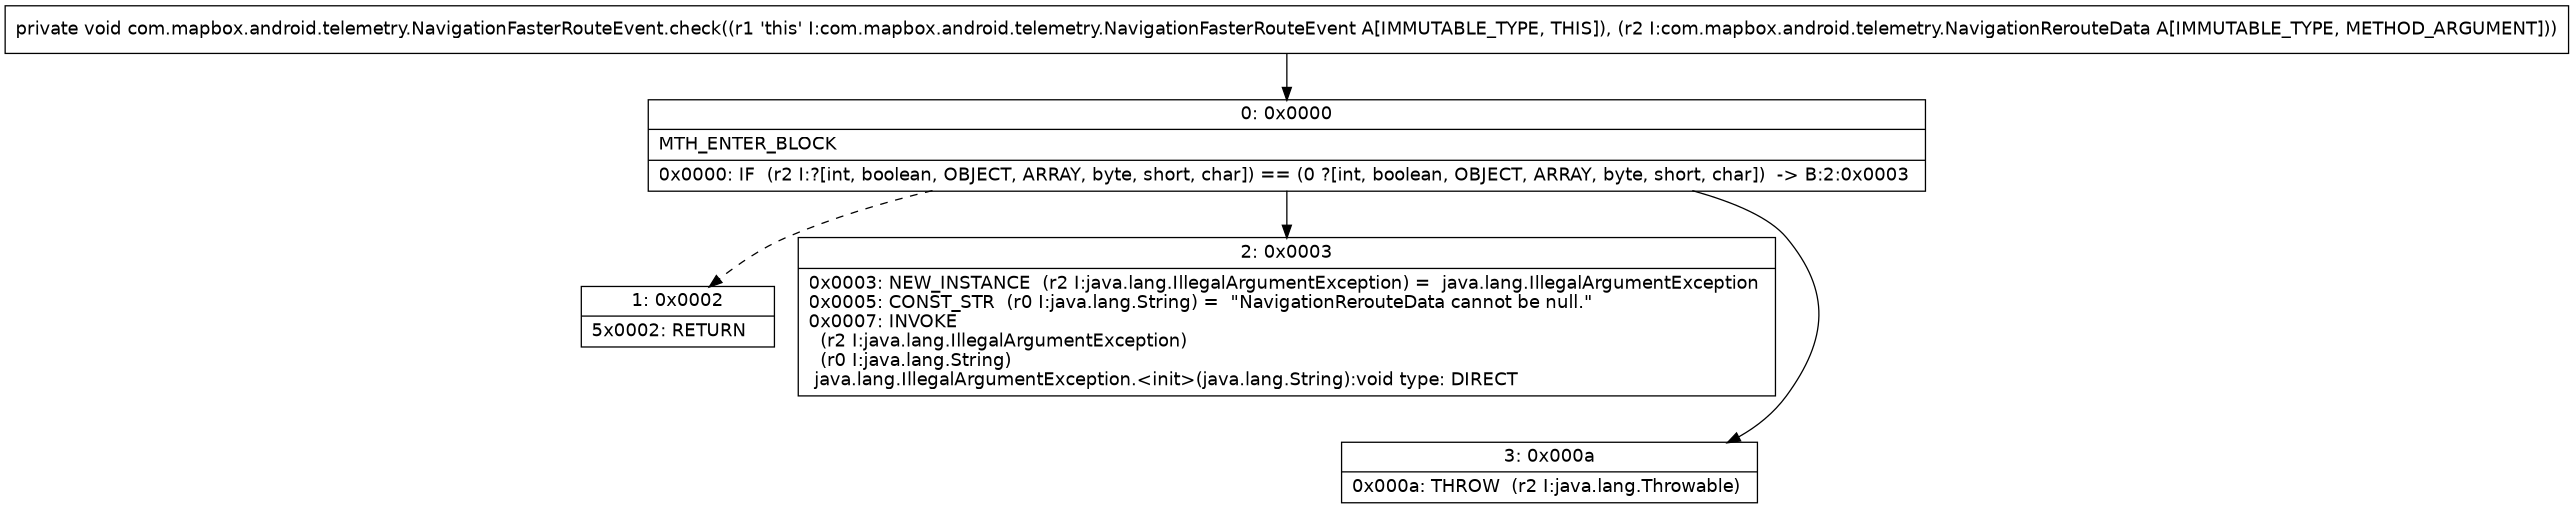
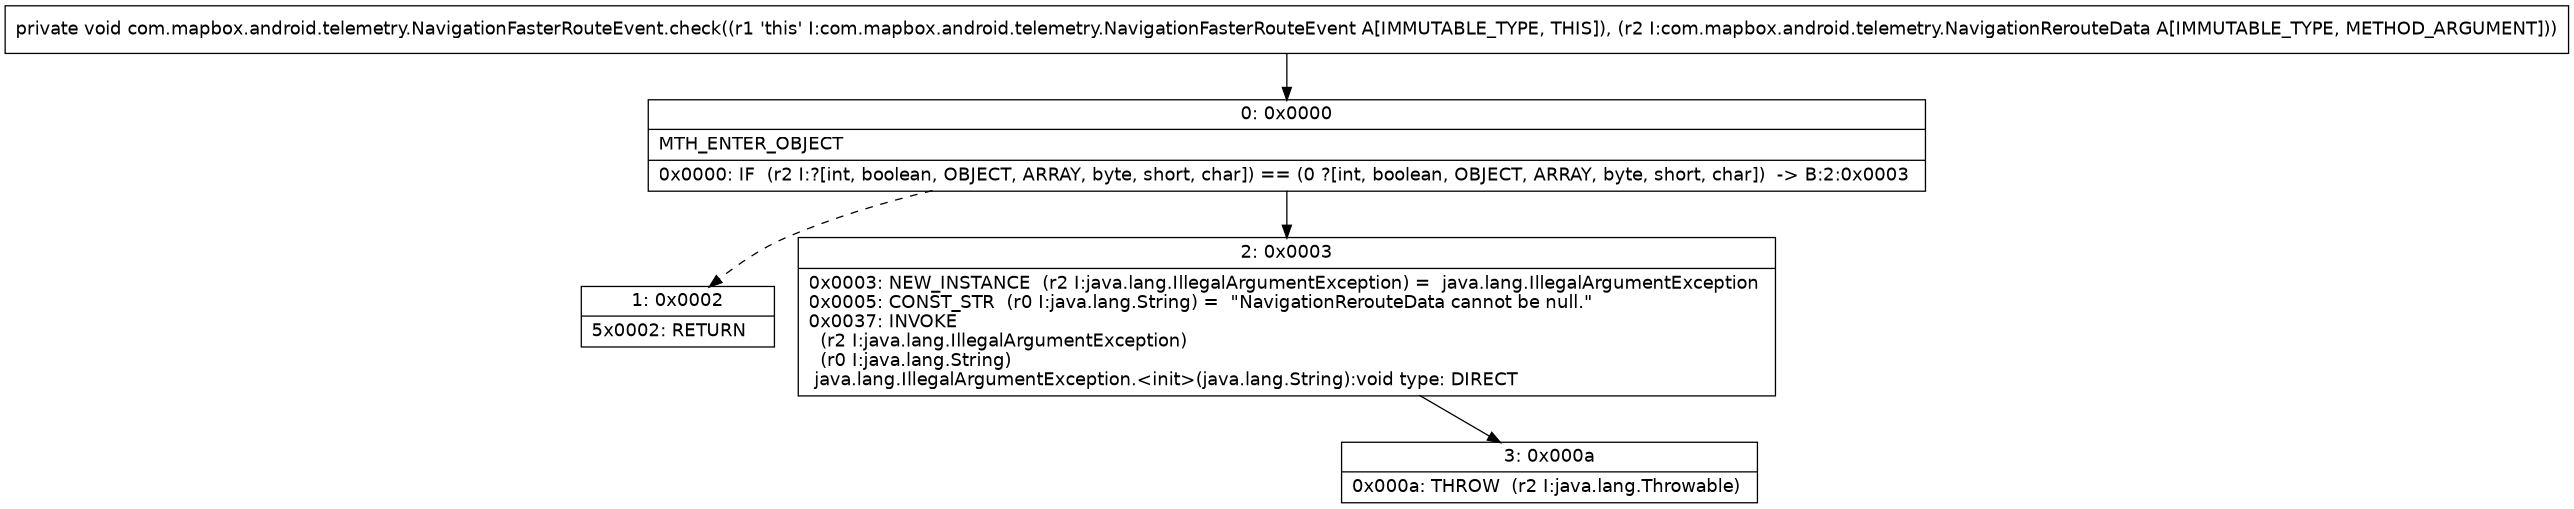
node "0: 0x0000": text "MTH_ENTER_BLOCK" -> "MTH_ENTER_OBJECT"
edge "0: 0x0000" -> "3: 0x000a": now "2: 0x0003" -> "3: 0x000a"
node "2: 0x0003": text "0x0007: INVOKE" -> "0x0037: INVOKE"
